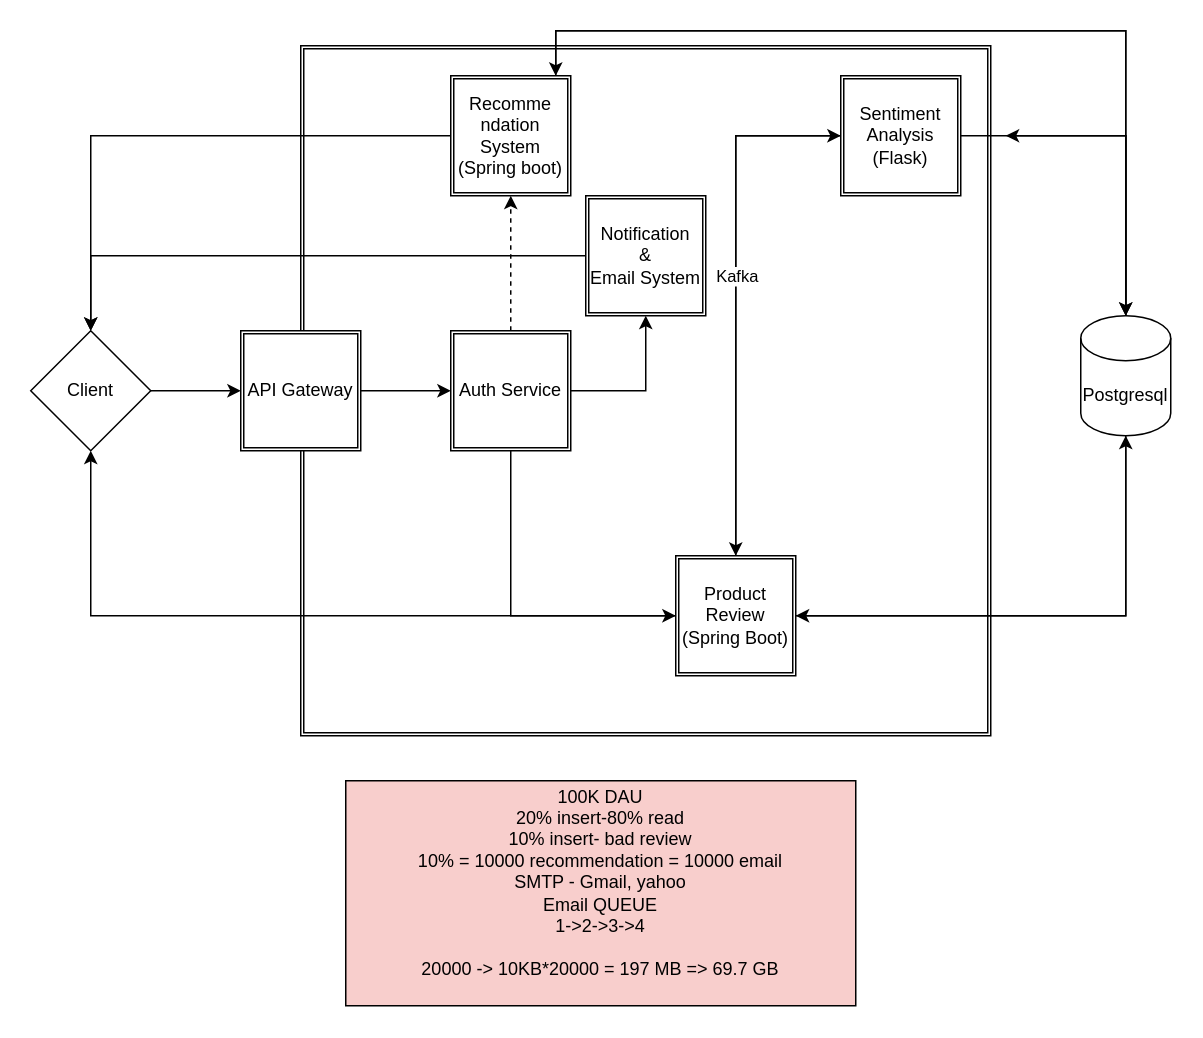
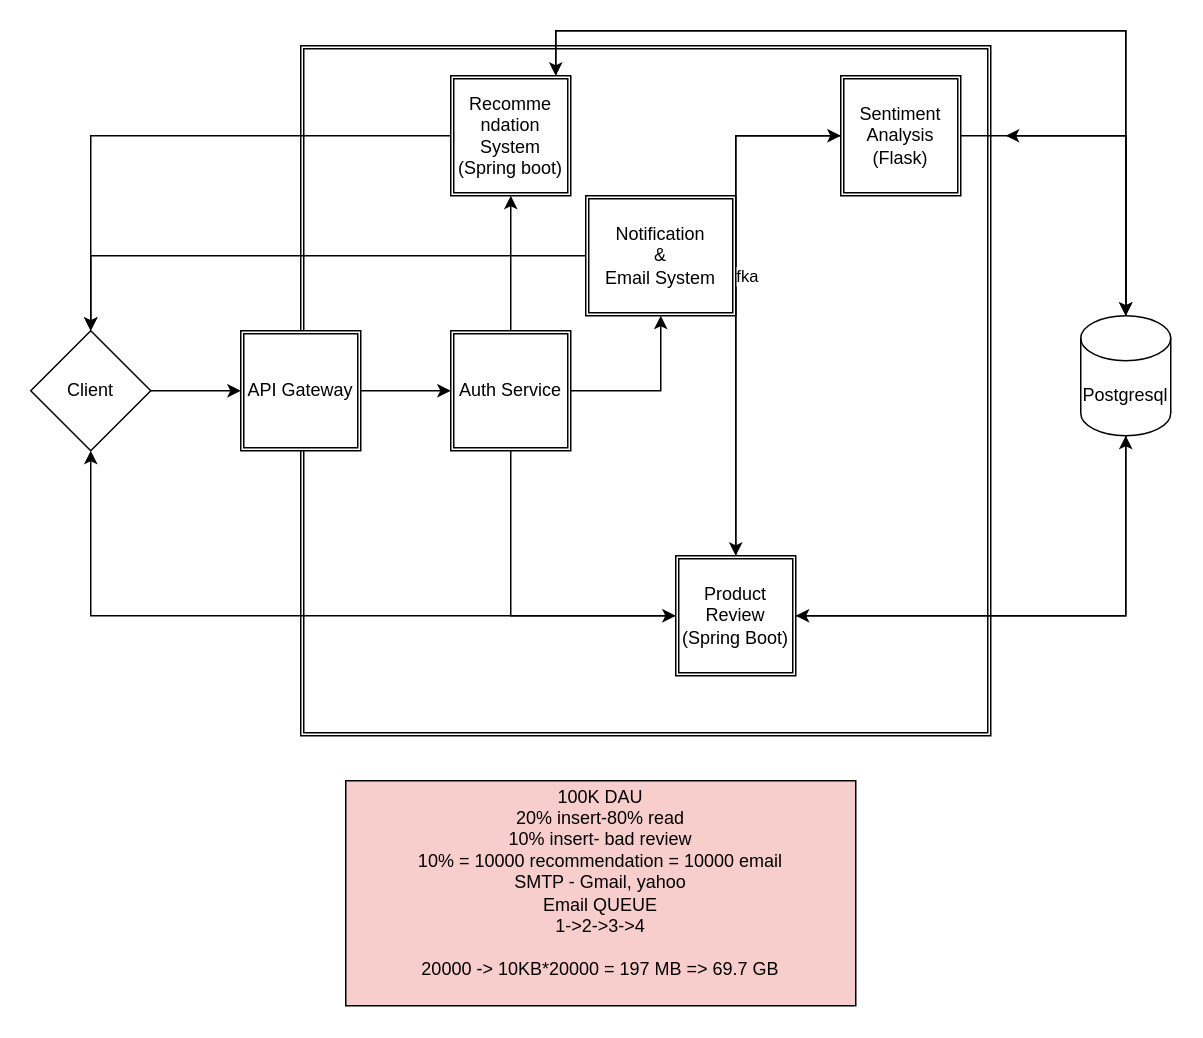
node "Notification & Email System": size 120x120 -> 150x120
edge "Auth Service" -> "Recomme ndation System (Spring boot)": style dashed -> solid
